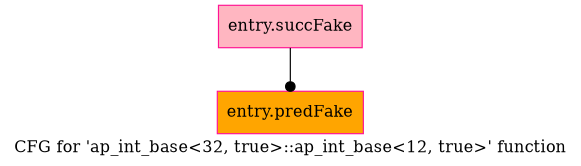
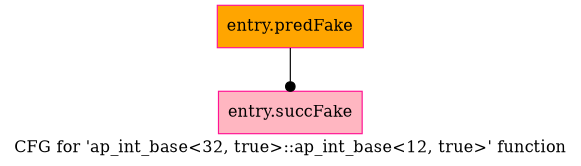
edge "entry.succFake" -> "entry.predFake": reversed
